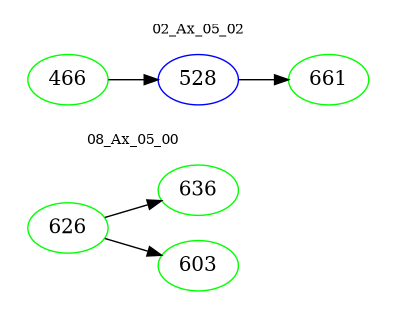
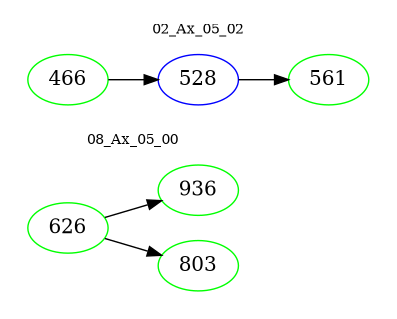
node "661": label "661" -> "561"
node "636": label "636" -> "936"
node "603": label "603" -> "803"
